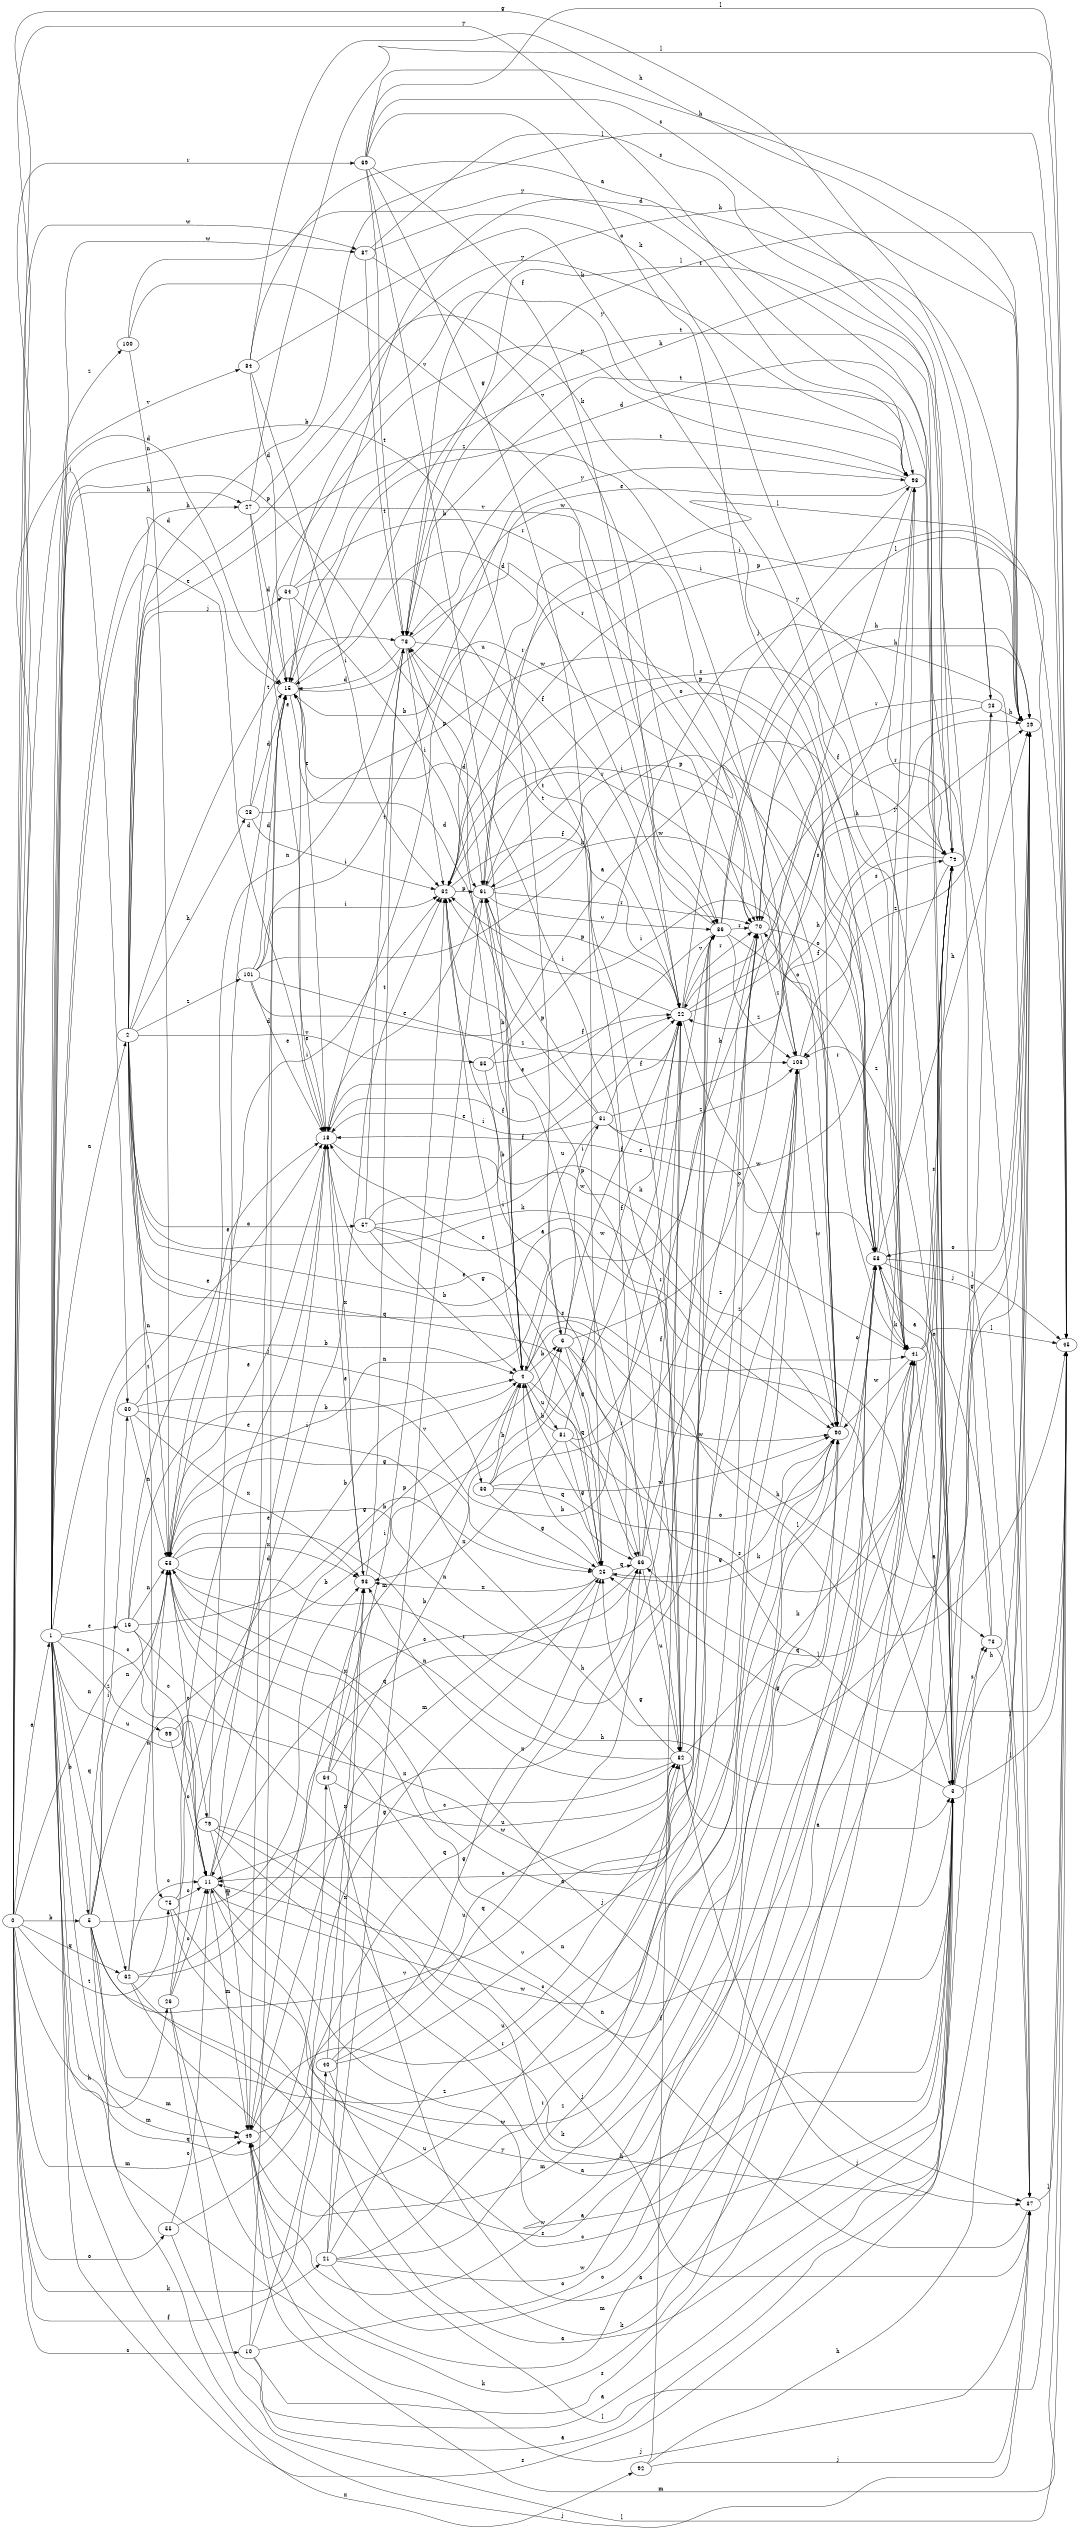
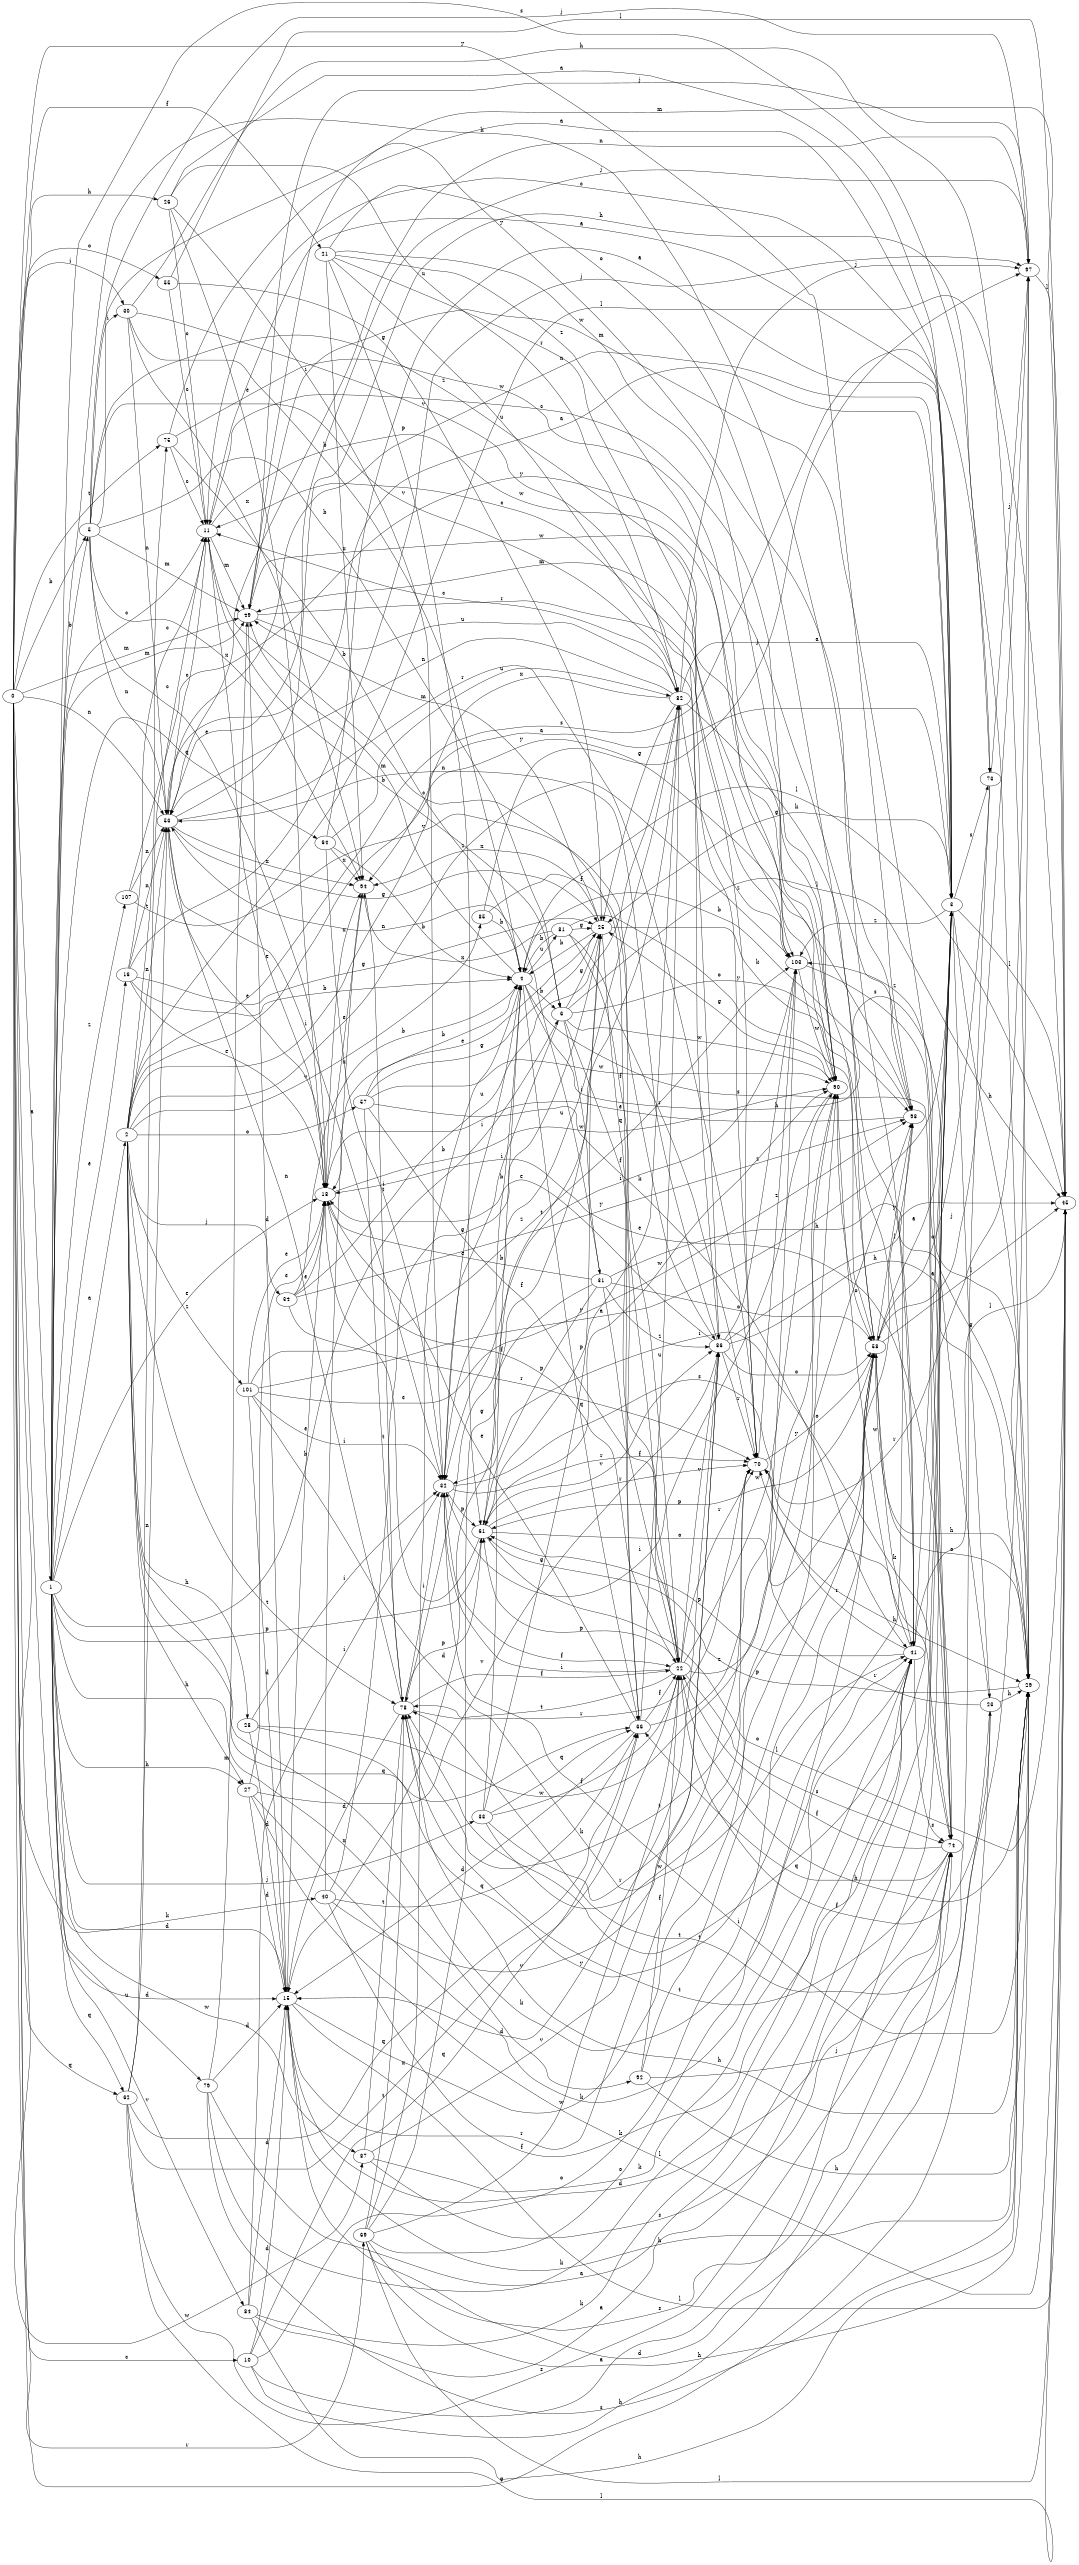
node "100": label "100" -> "107"
edge "31" -> "103": now "31" -> "86"
node "93": label "93" -> "94"
edge "92" -> "58": added, label "o"
node "99": removed
node "37": label "37" -> "97"
